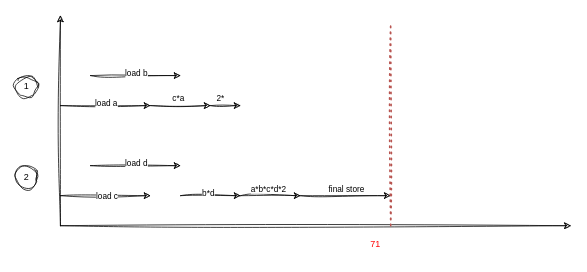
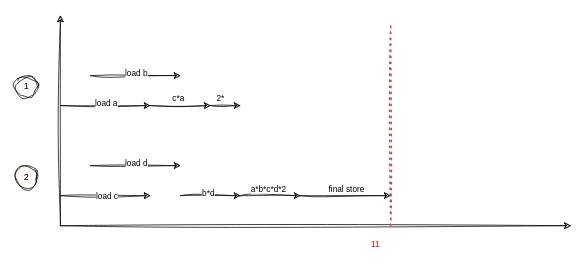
node "1": fillcolor #ffffff -> #dae8fc
node "2": fillcolor #ffffff -> #ffe6cc
node "71": label "71" -> "11"
